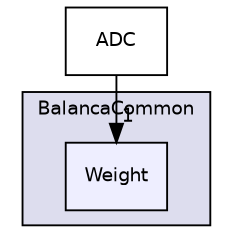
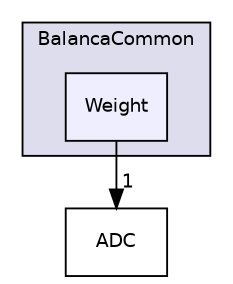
edge "ADC" -> "Weight": reversed
